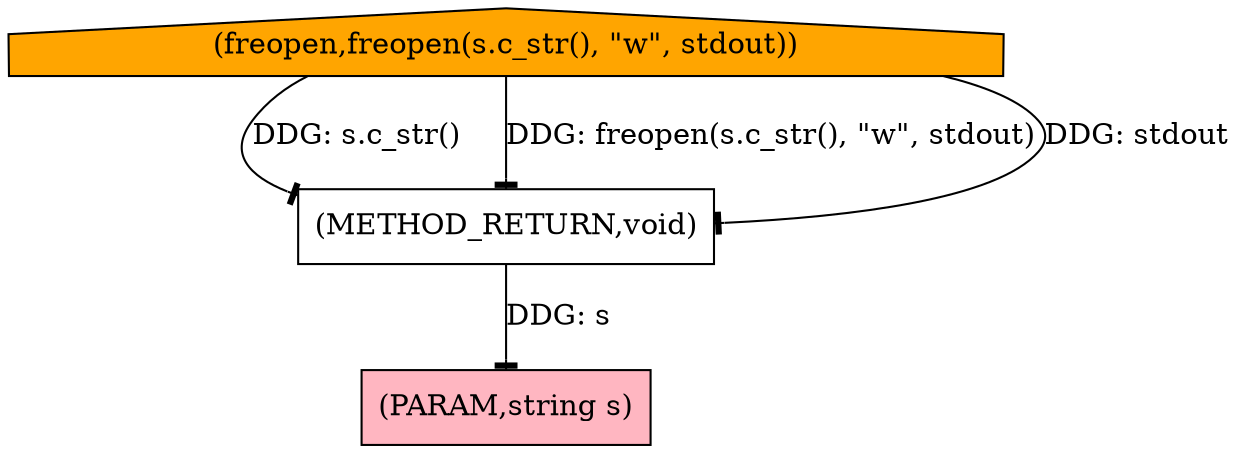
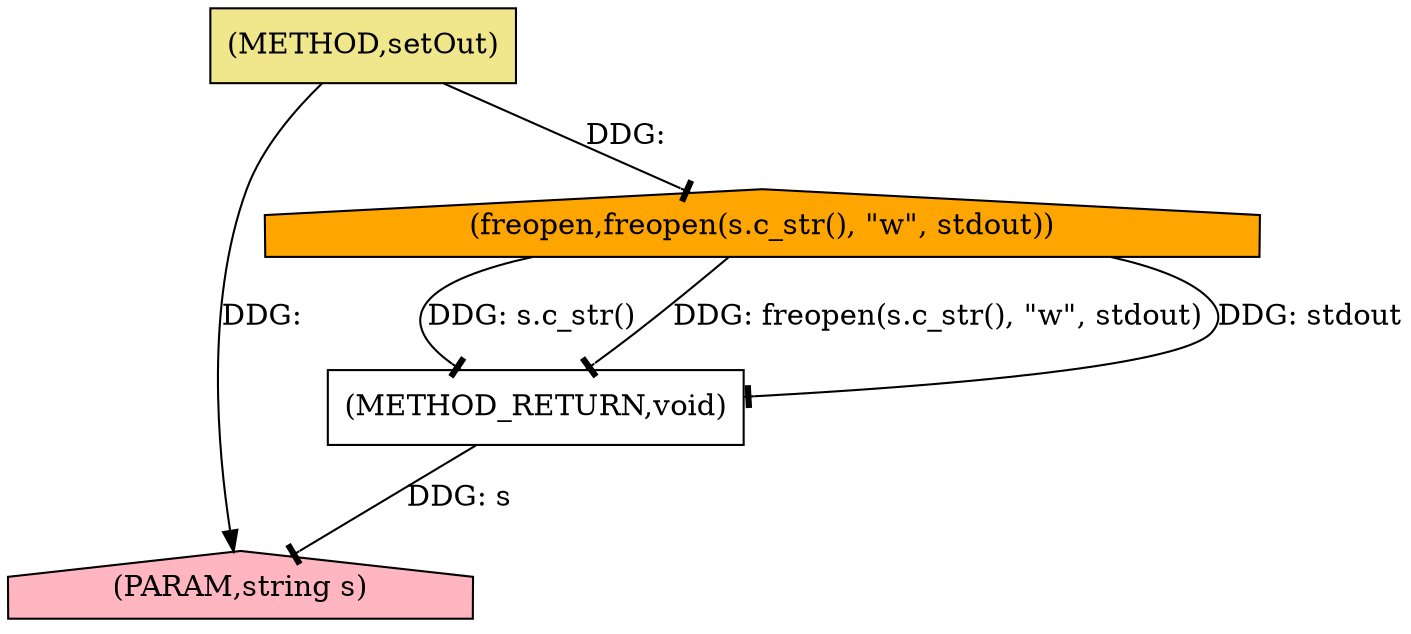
node "(METHOD,setOut)": added
node "(PARAM,string s)": shape box -> house
